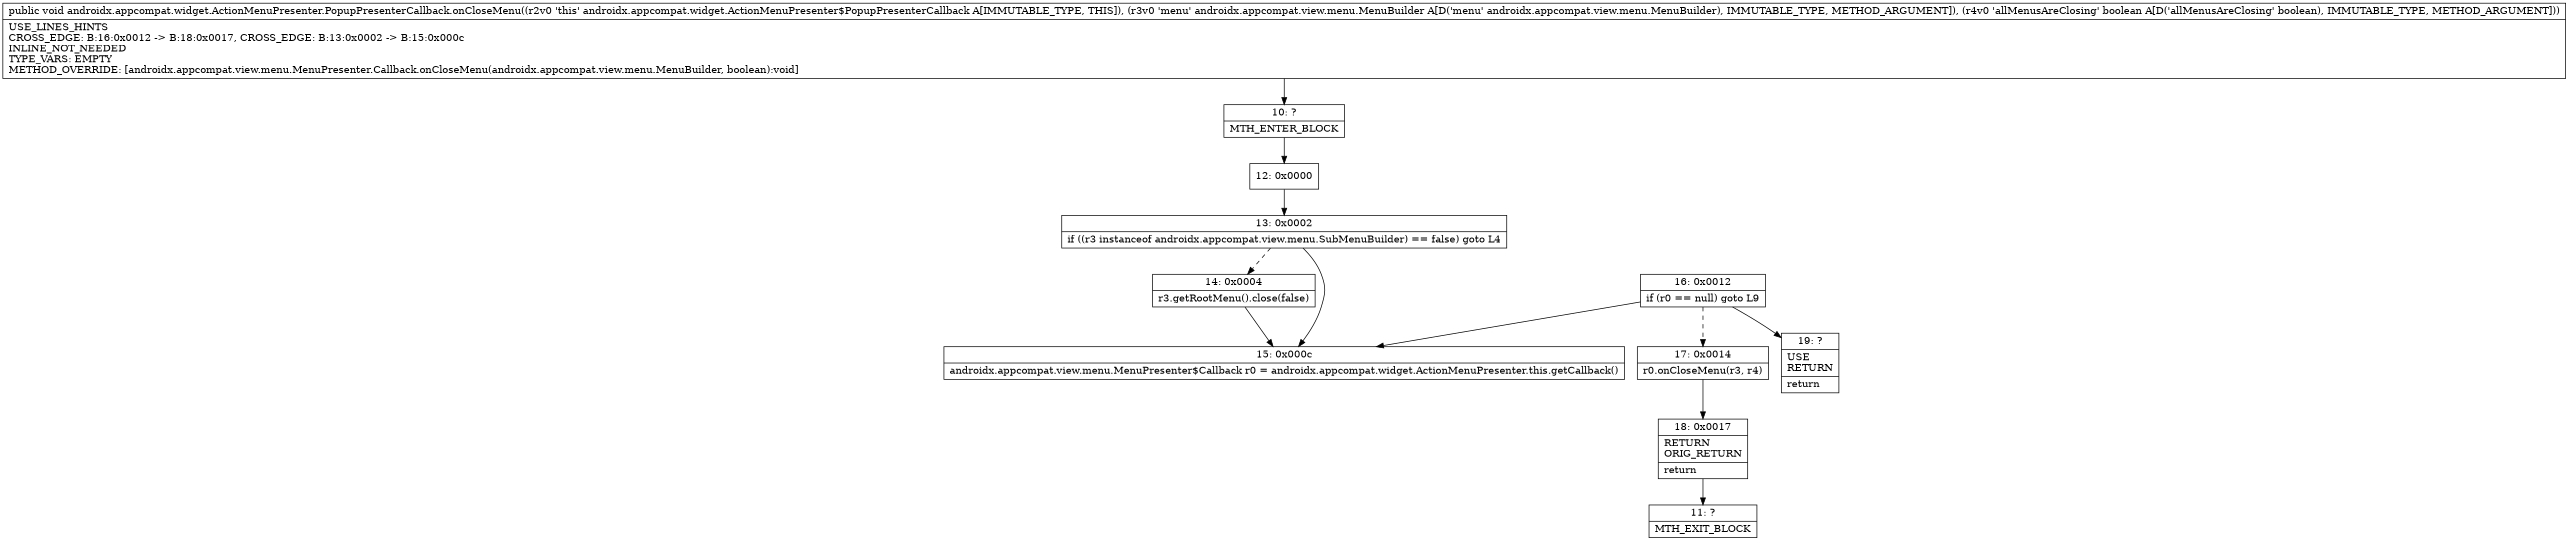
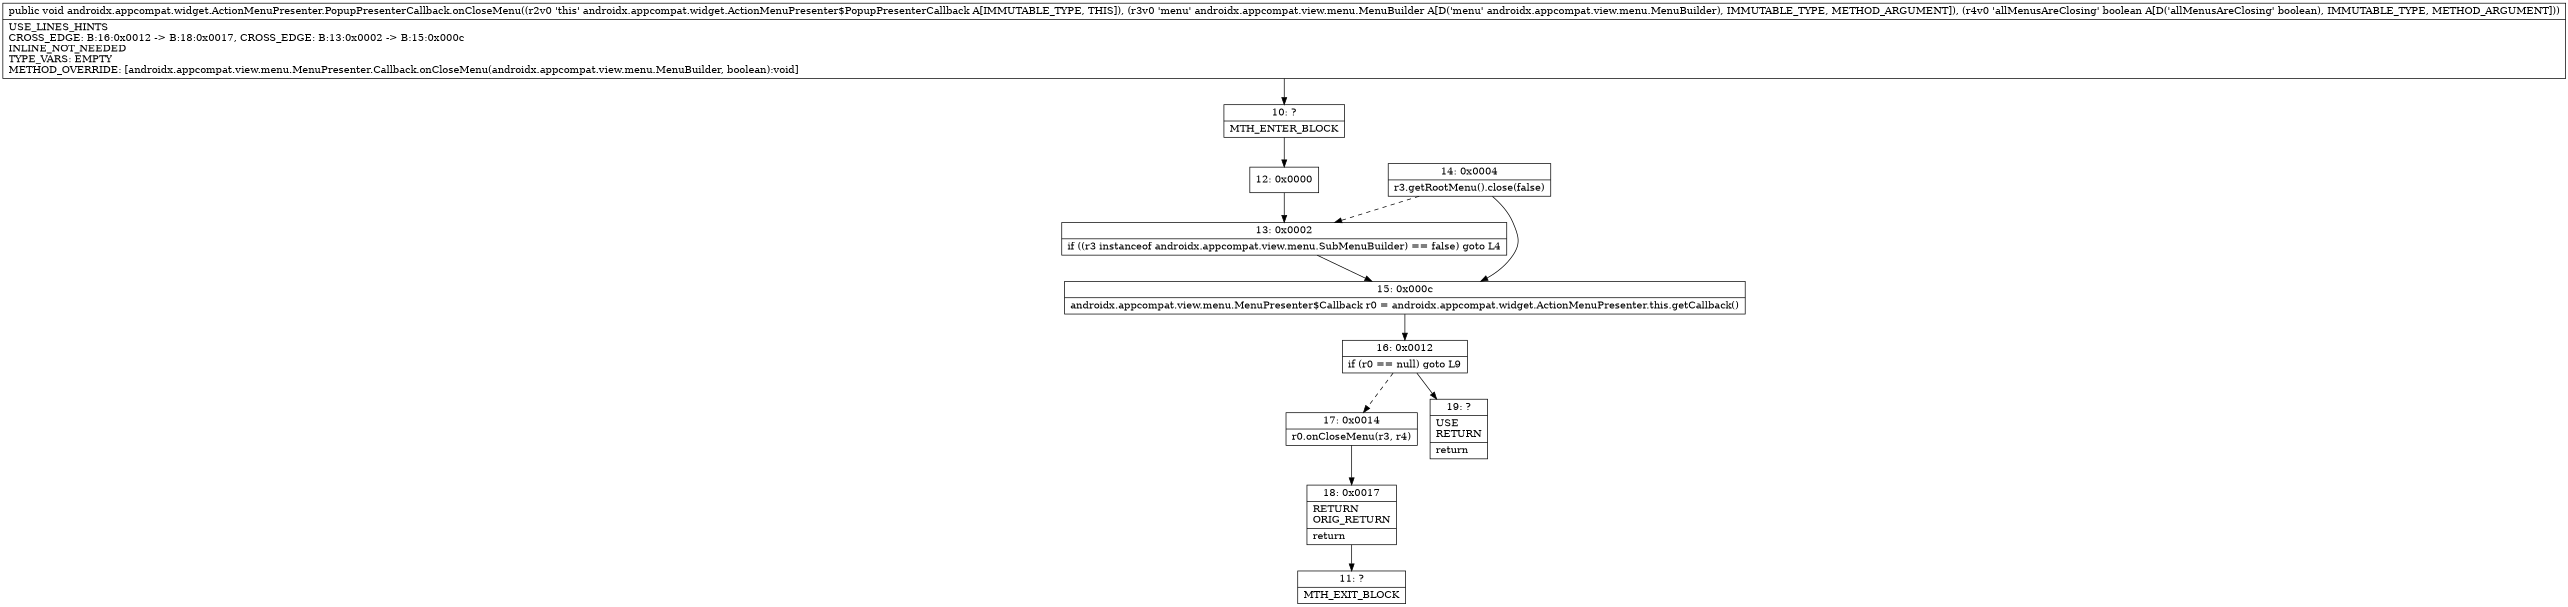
edge "13: 0x0002" -> "14: 0x0004": reversed
edge "16: 0x0012" -> "15: 0x000c": reversed
